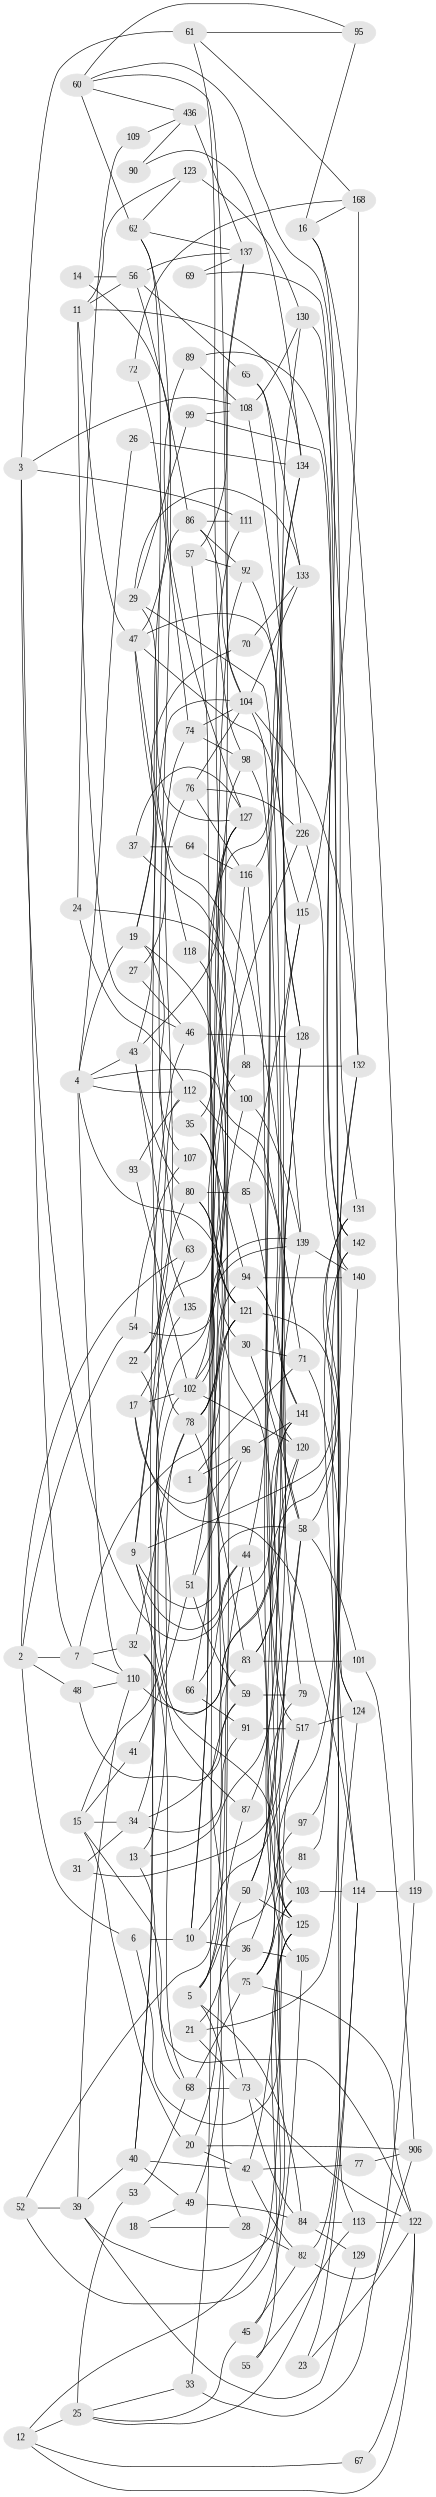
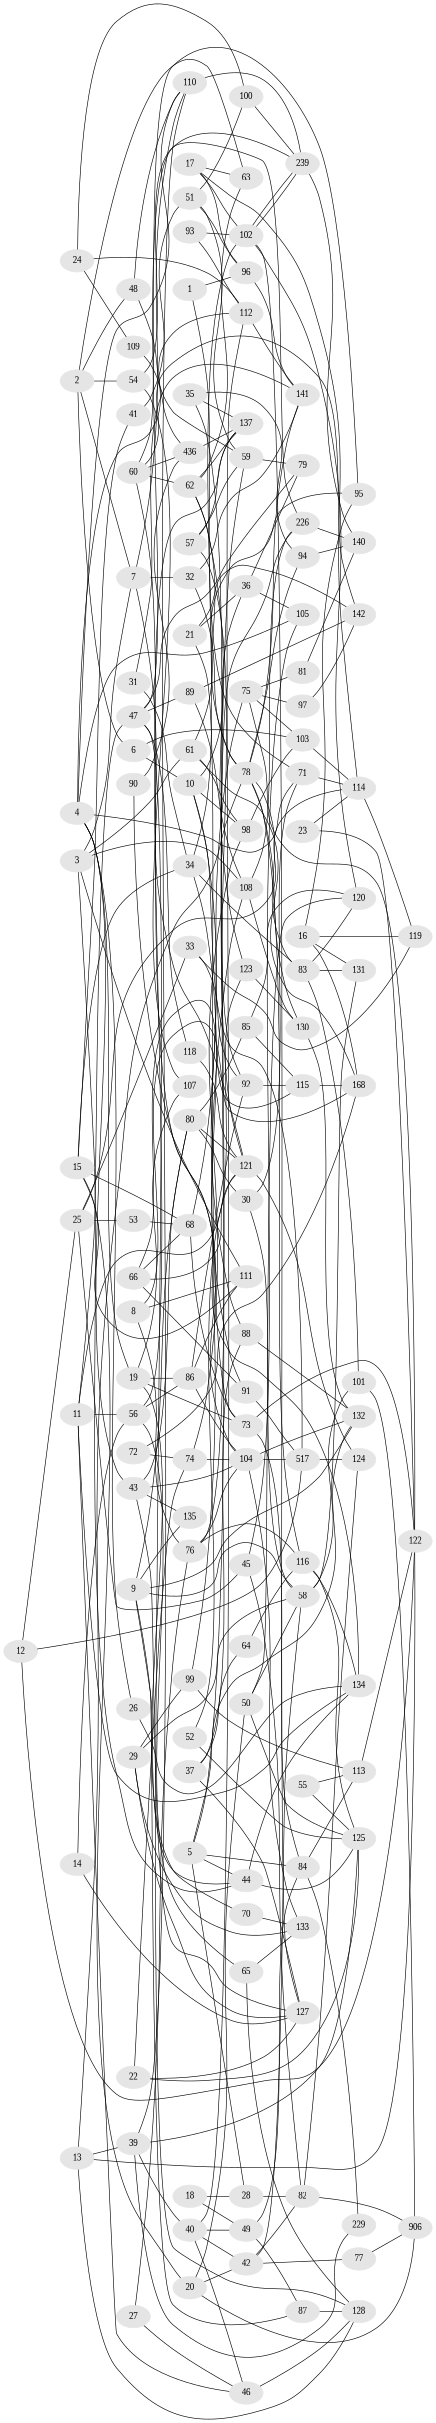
node "69": removed
node "139": label "139" -> "239"
node "8": added
edge "94" -- "141": now "78" -- "141"
edge "32" -- "68": now "66" -- "68"
edge "52" -- "39": now "13" -- "39"
node "129": label "129" -> "229"
node "67": removed
